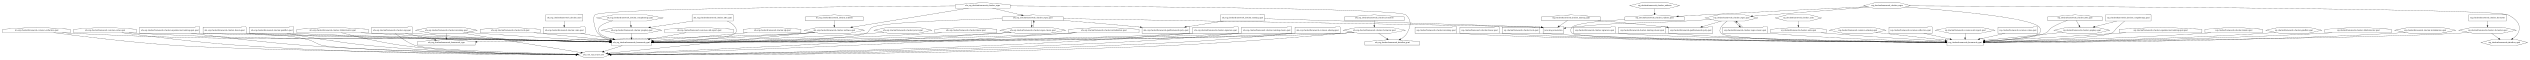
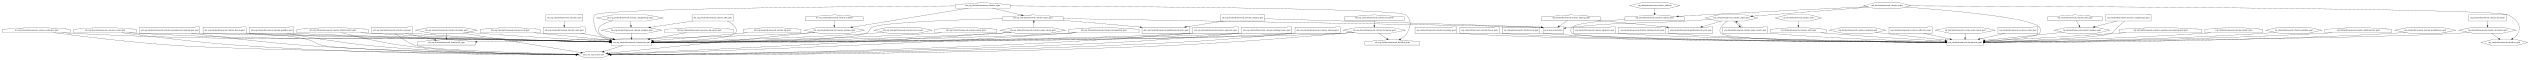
edge "afu_org_checkerframework_checker_regex_qual" -> "afu_org_checkerframework_checker_regex_classic_qual": removed
edge "org_checkerframework_checker_i18n_qual" -> "org_checkerframework_framework_qual": removed
edge "afu_org_checkerframework_checker_nullness_qual" -> "afu_org_checkerframework_framework_qual": removed
